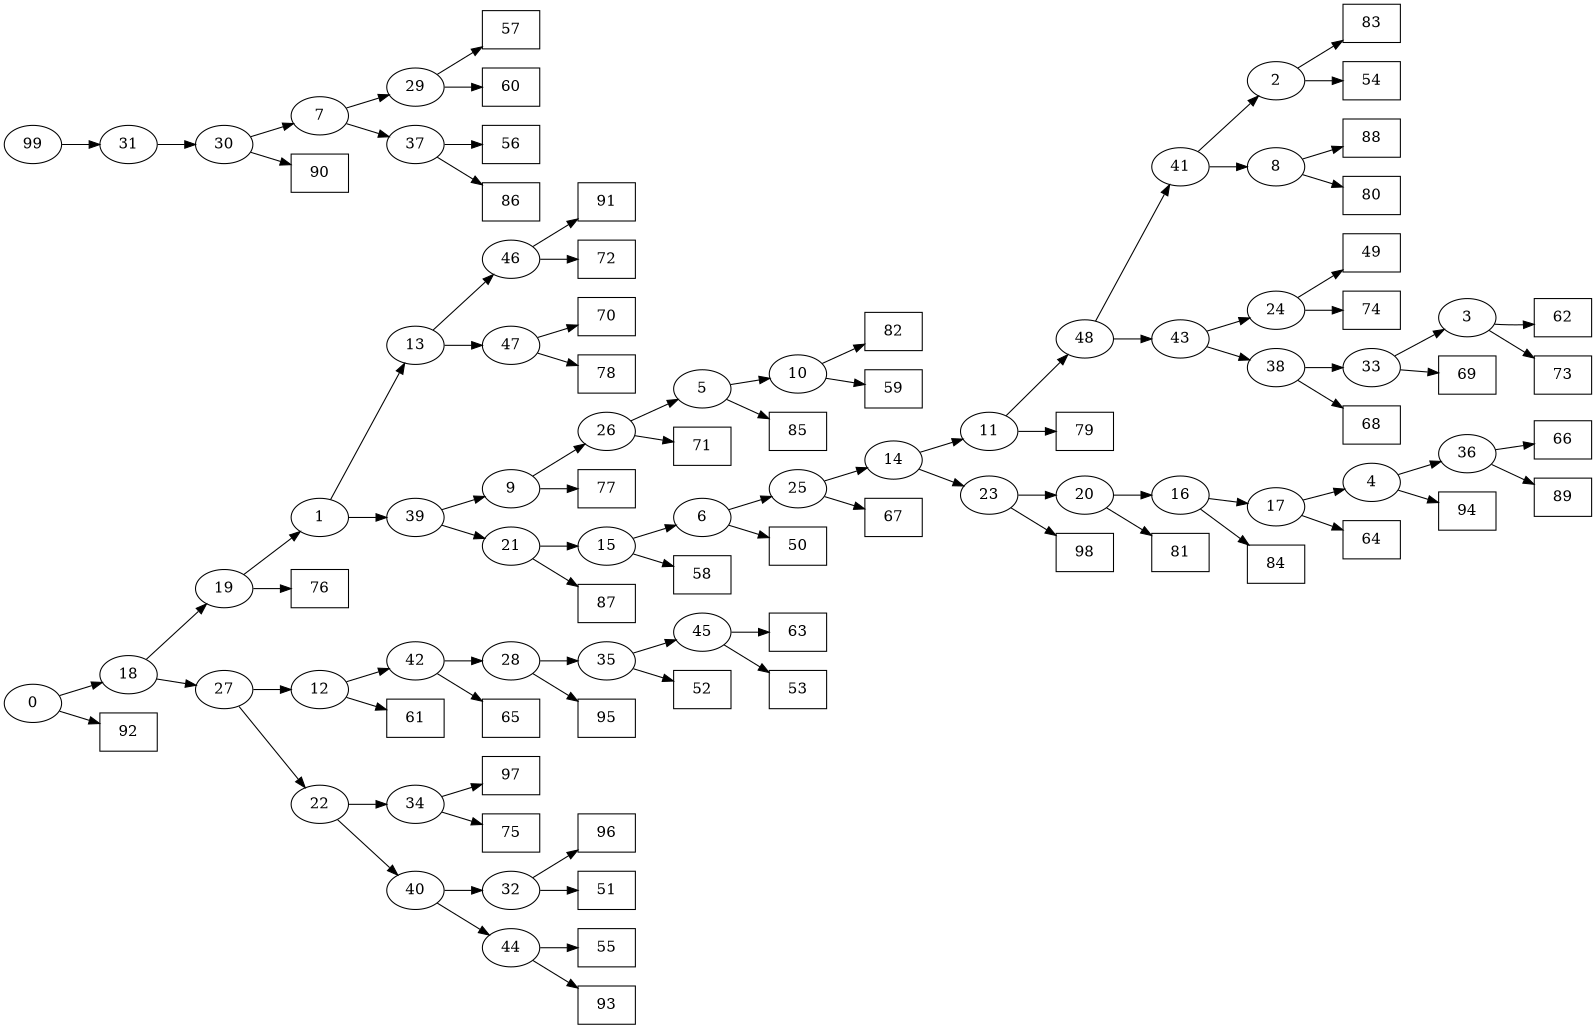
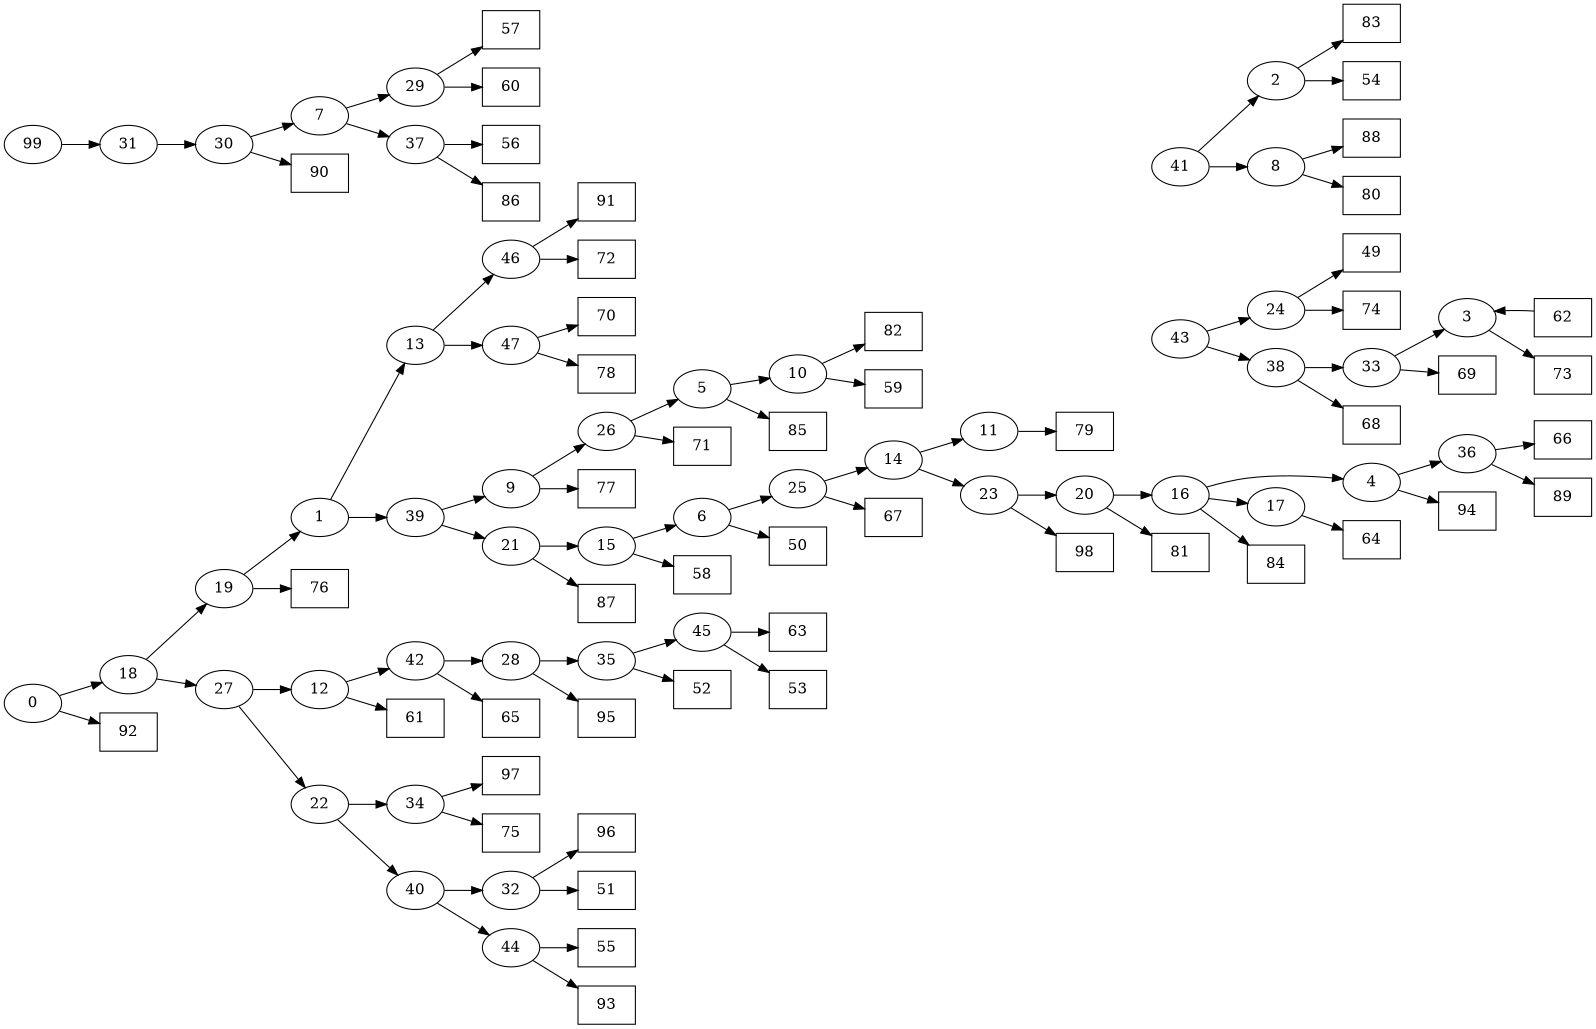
edge "3" -> "62": reversed
node "48": removed
edge "17" -> "4": now "16" -> "4"
